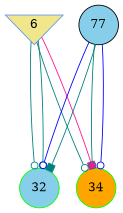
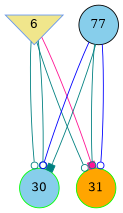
node "32": label "32" -> "30"
node "34": label "34" -> "31"
